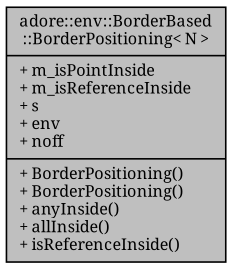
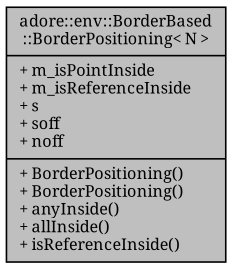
node "adore::env::BorderBased": text "+ env" -> "+ soff"
